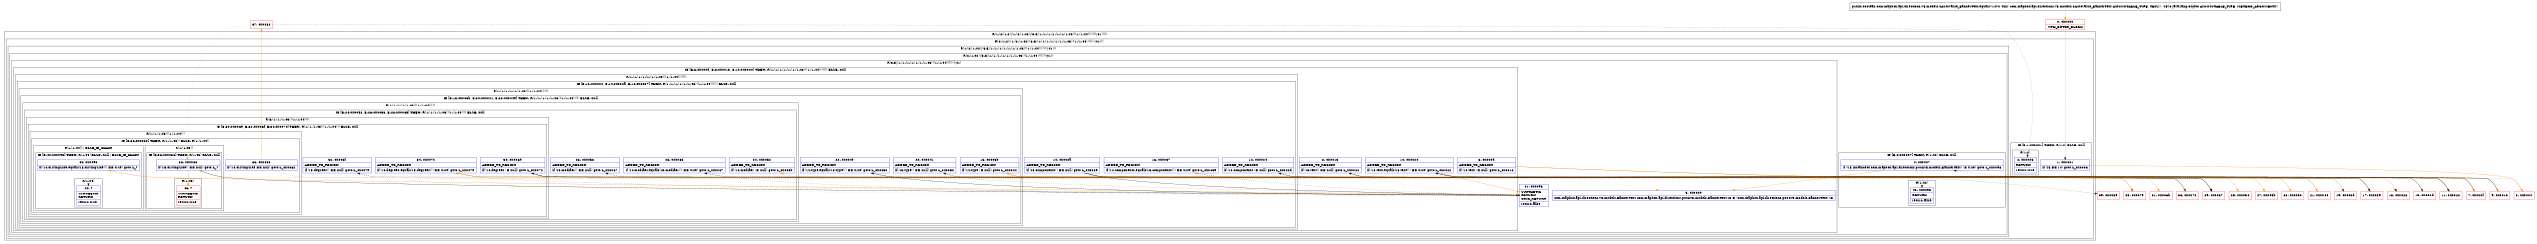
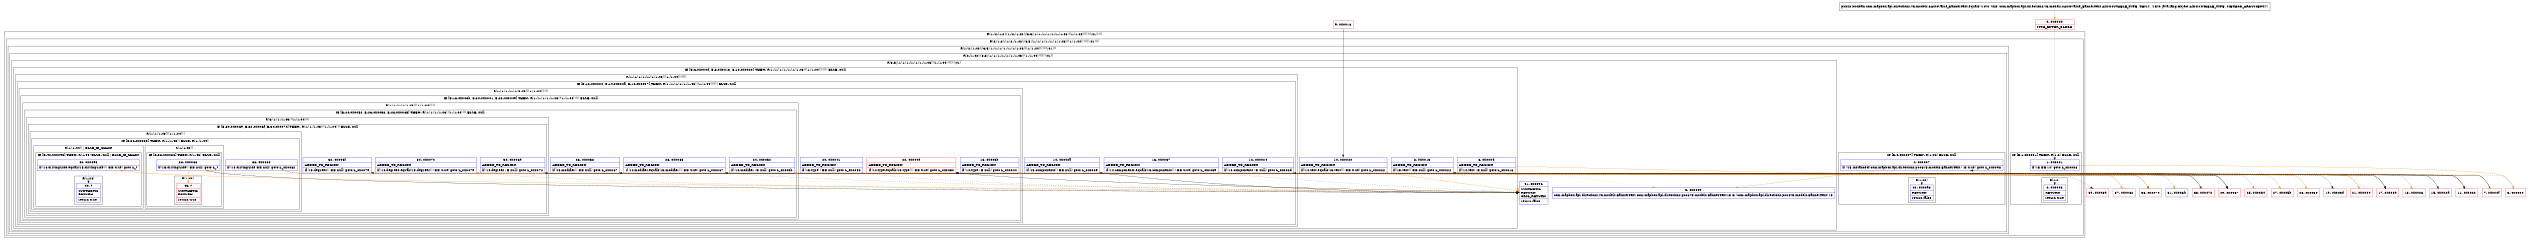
edge "37: 0x0082" -> "2: 0x0003": now "1: 0x0001" -> "2: 0x0003"
cluster "R(1:(1:(1:(1:(1:(1:43))(1:(1:44))))))": label "R(1:(1:(1:(1:(1:(1:43))(1:(1:44))))))" -> "R(1:(1:(1:(1:(1:(3:43))(1:(1:44))))))"
node "22: 0x004e": color blue -> red
edge "19: 0x003d" -> "20: 0x0041": now "19: 0x003d" -> "22: 0x004e"
edge "14: 0x002a" -> "13: 0x0026": reversed
edge "6: 0x000d" -> "9: 0x0016": removed
node "31: 0x006b": color red -> blue
